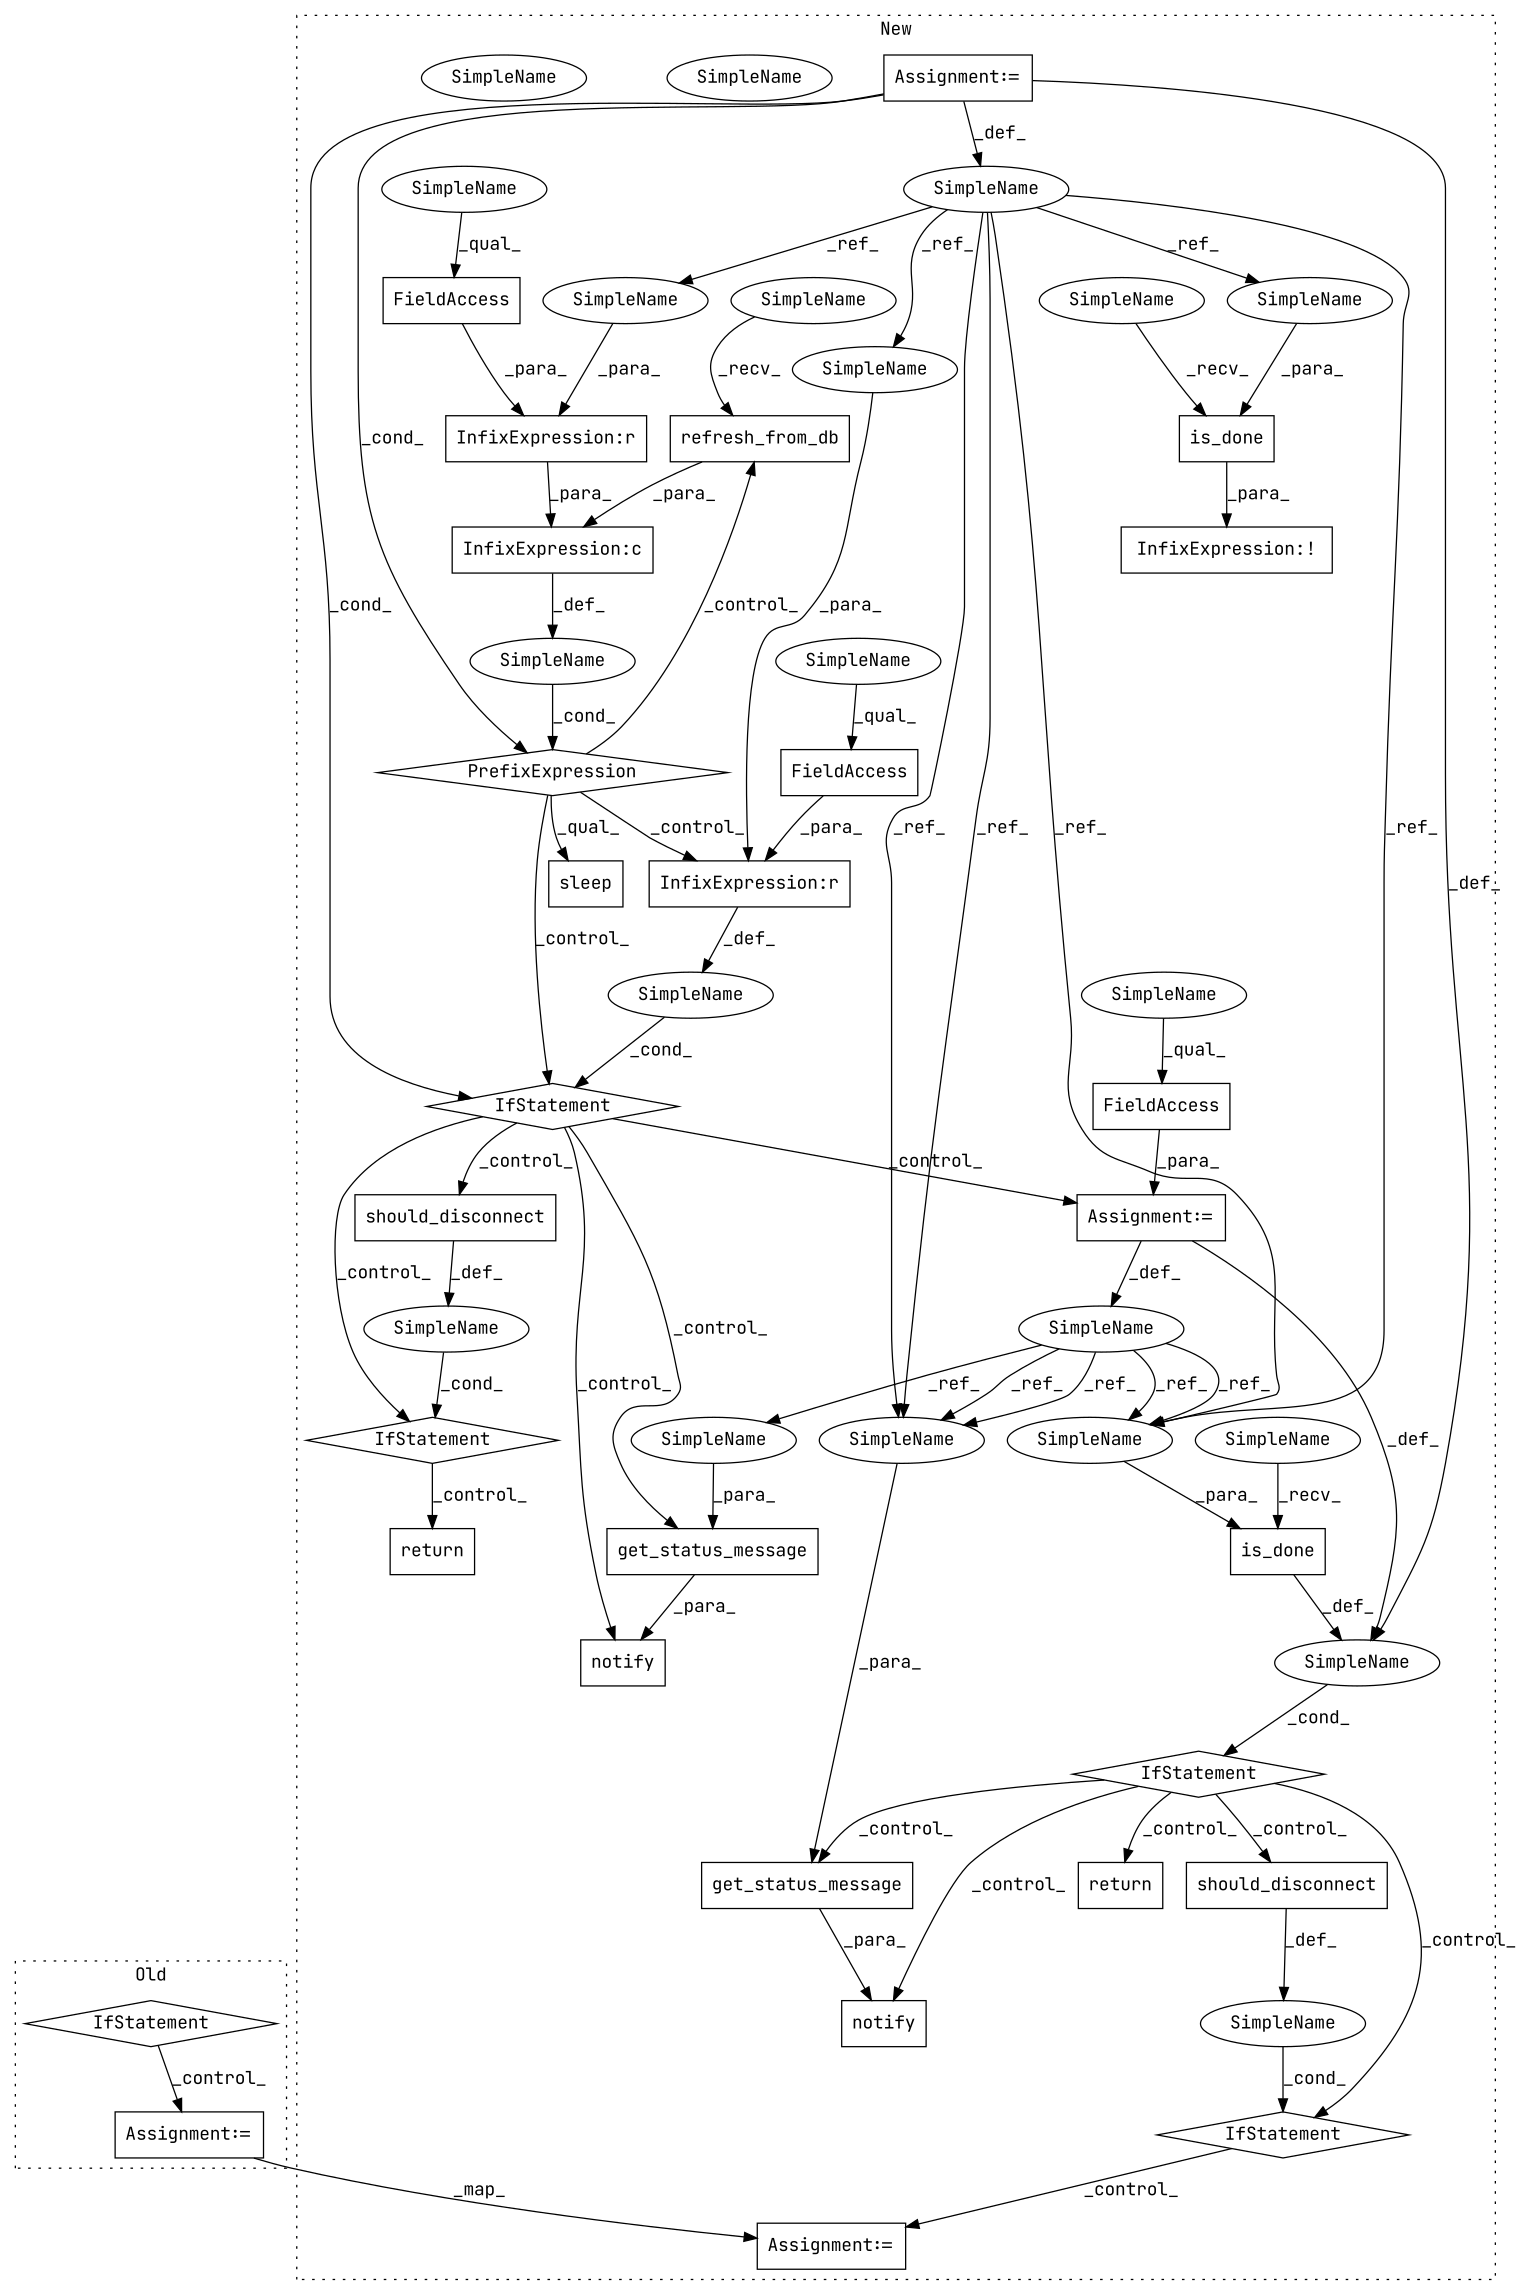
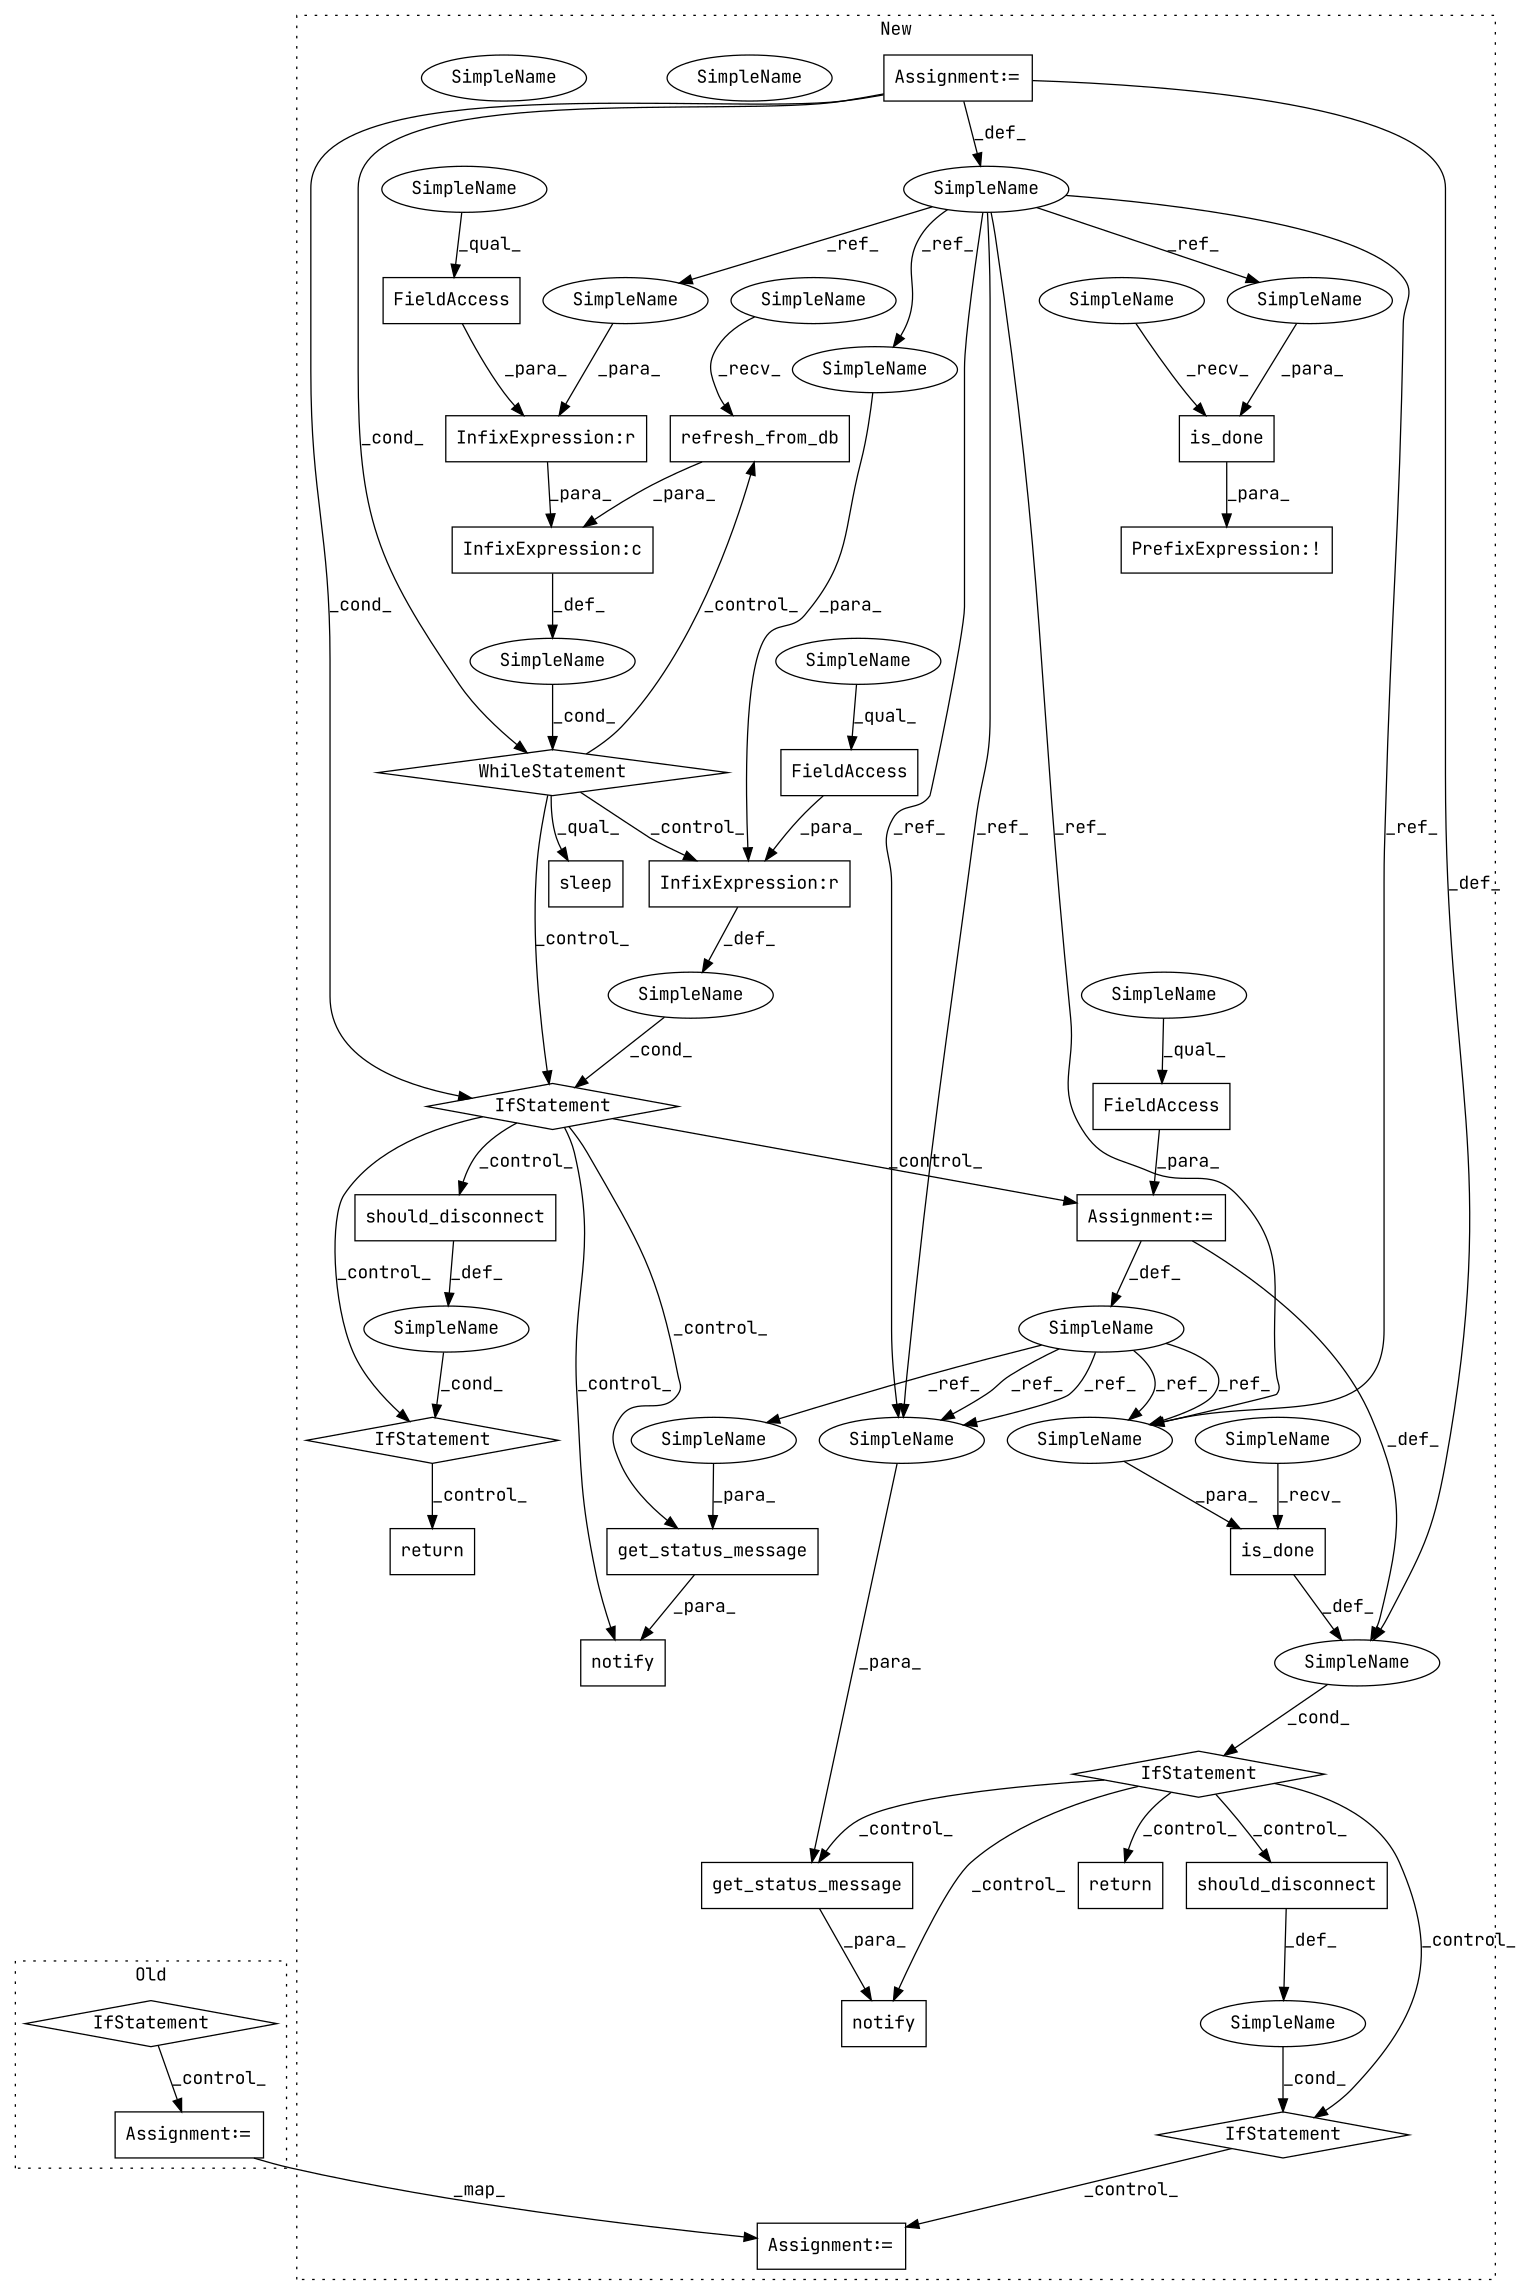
node "InfixExpression:!": label "InfixExpression:!" -> "PrefixExpression:!"
node "PrefixExpression": label "PrefixExpression" -> "WhileStatement"
